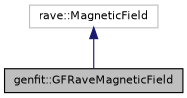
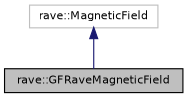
node "genfit::GFRaveMagneticField": label "genfit::GFRaveMagneticField" -> "rave::GFRaveMagneticField"
